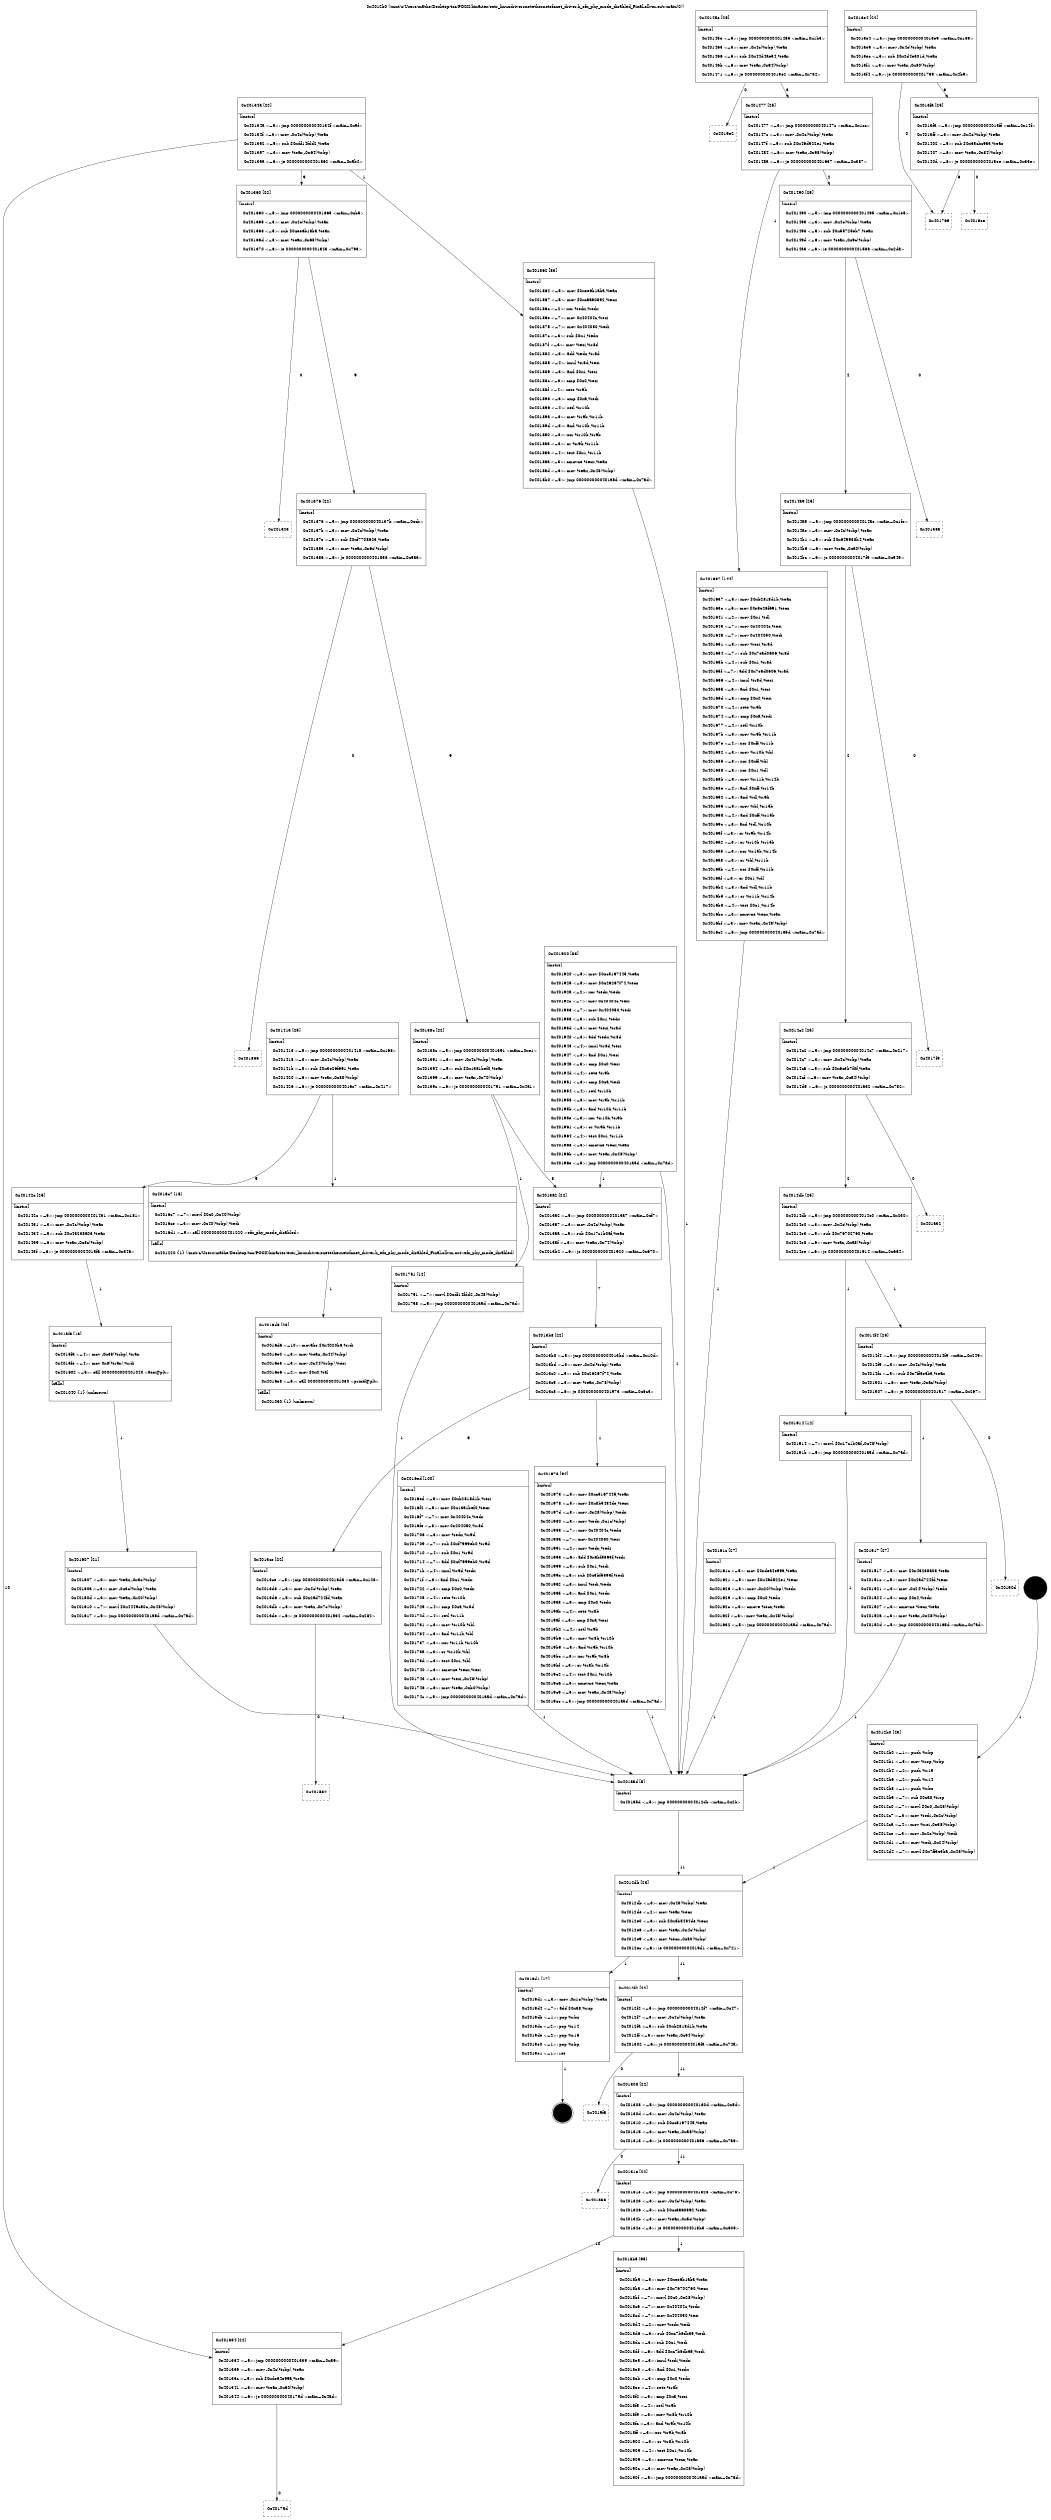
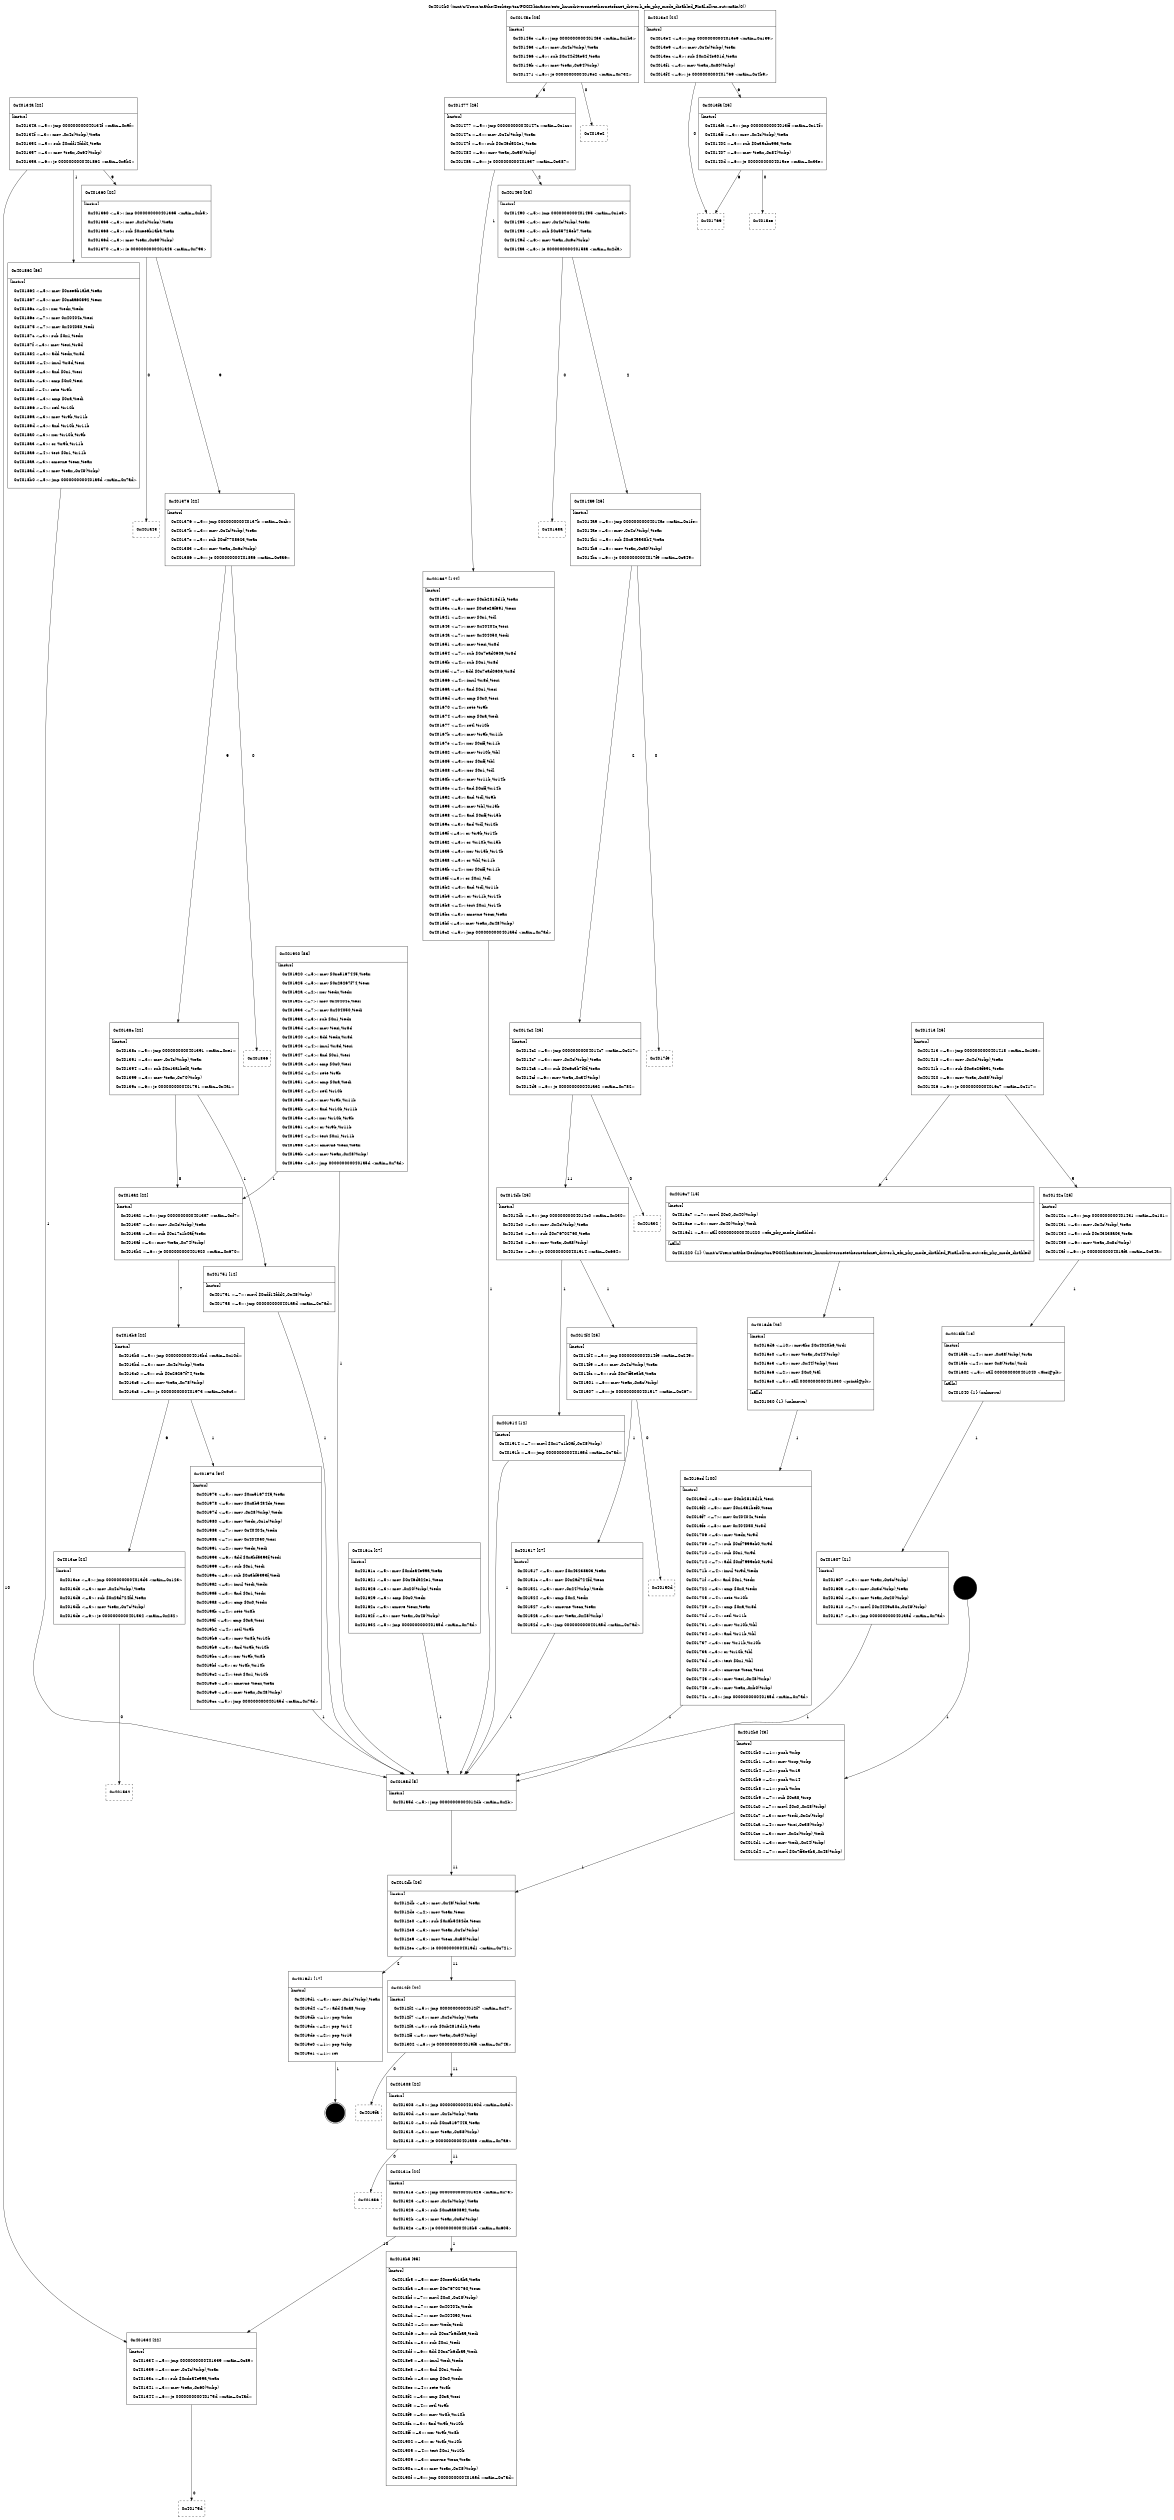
edge "0x4014c2 [25]" -> "0x4014db [25]": label " 2" -> " 11"
edge "0x4016d6 [23]" -> "0x4016ed [100]": added, label "1"
edge "0x4012db [23]" -> "0x4019d1 [17]": label " 1" -> " 2"
